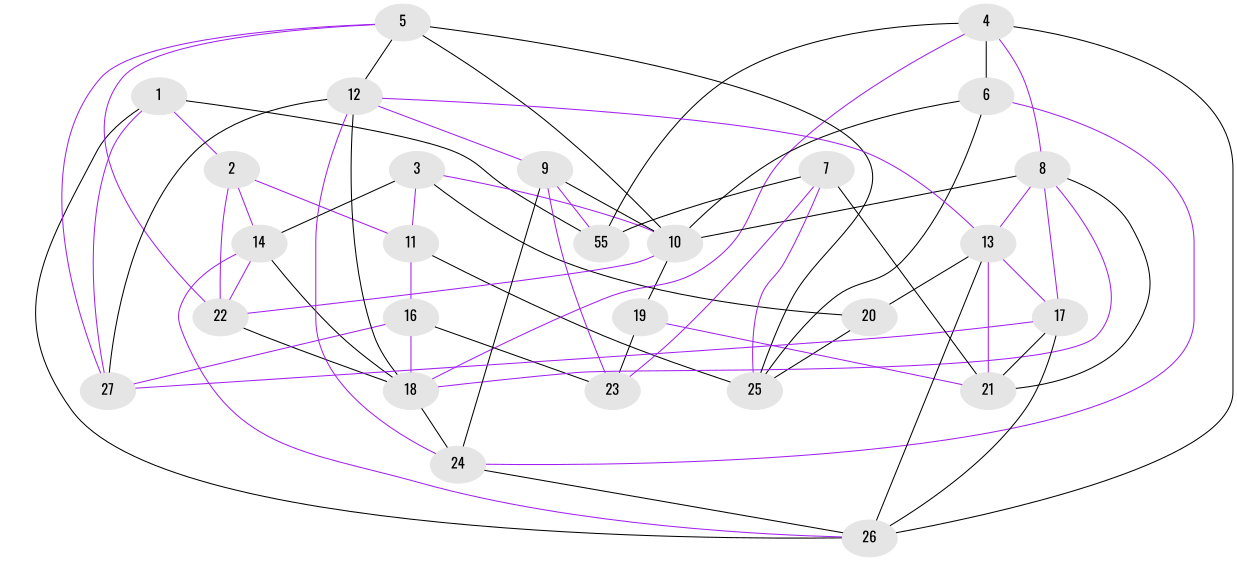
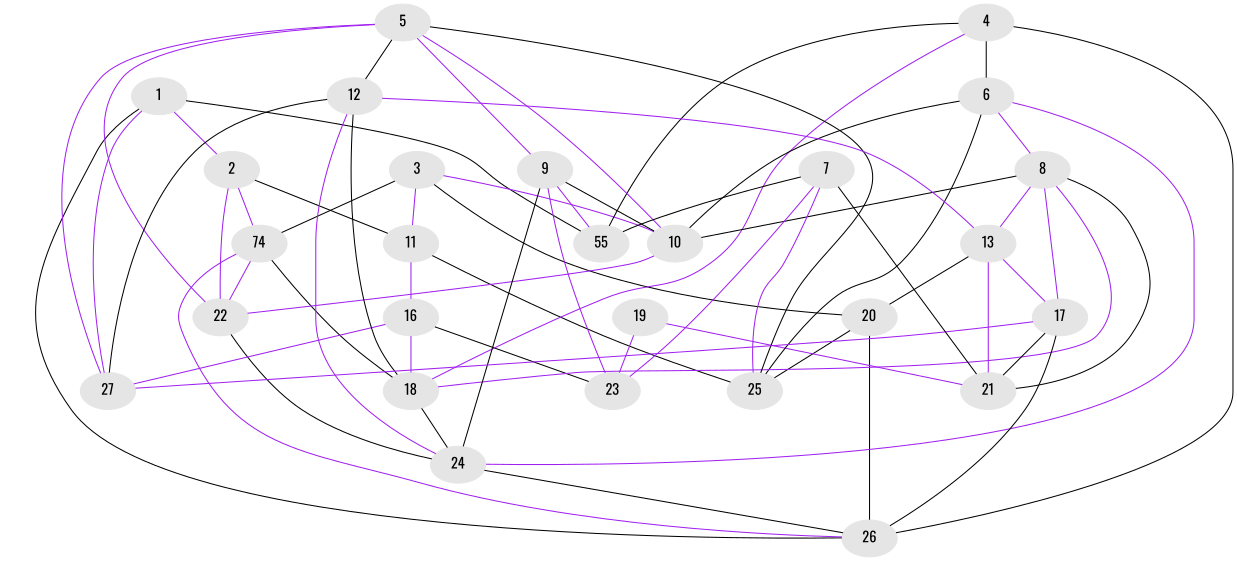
edge "4" -- "8": now "6" -- "8"
edge "5" -- "10": color black -> purple
edge "12" -- "9": now "5" -- "9"
edge "2" -- "11": color purple -> black
node "14": label "14" -> "74"
edge "10" -- "19": removed
edge "22" -- "18": now "22" -- "24"
edge "19" -- "23": color black -> purple
edge "13" -- "26": now "20" -- "26"
